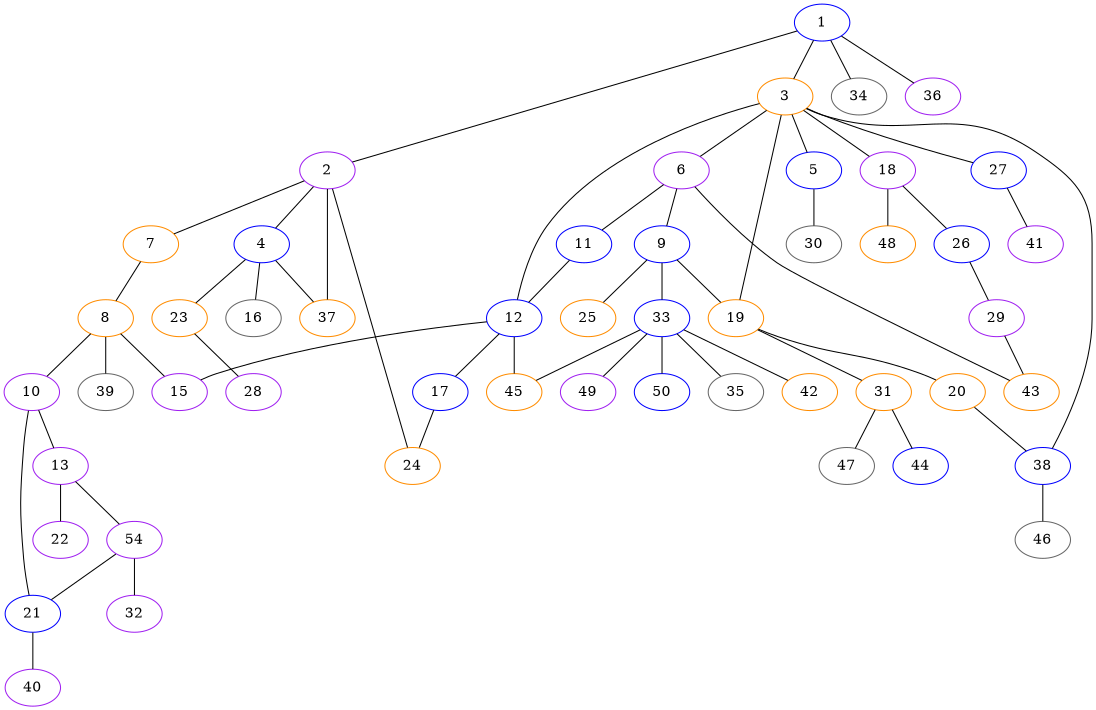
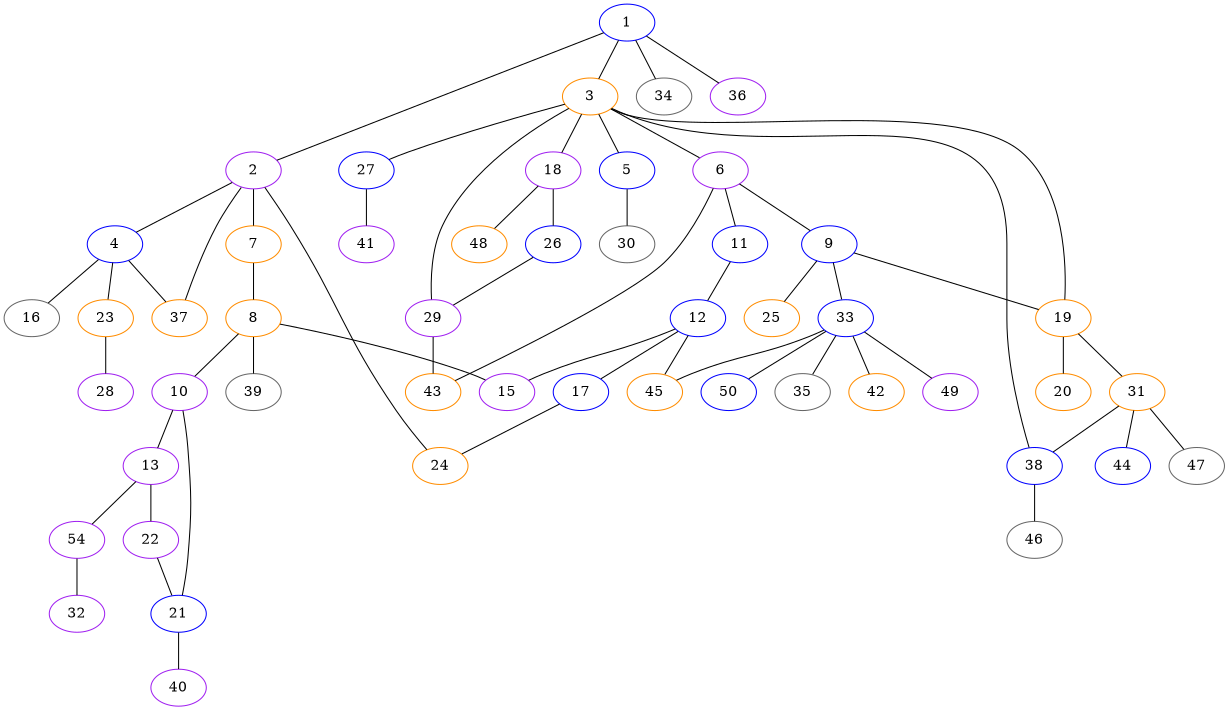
edge "3" -- "12": now "3" -- "29"
edge "20" -- "38": now "31" -- "38"
edge "54" -- "21": now "22" -- "21"
